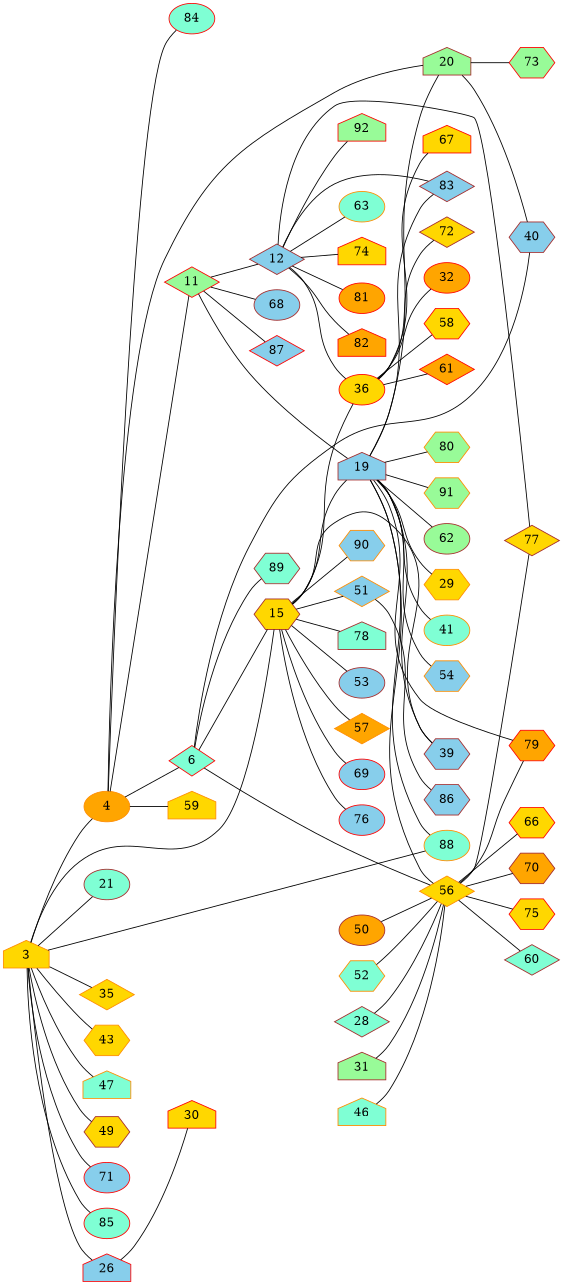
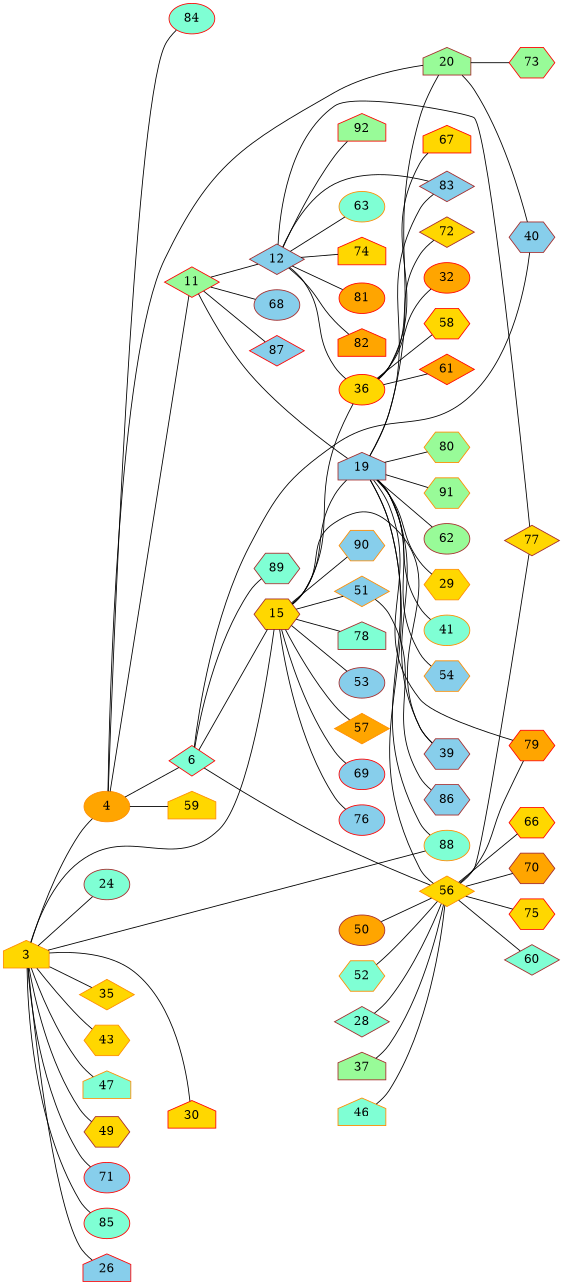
node "21": label "21" -> "24"
node "31": label "31" -> "37"
edge "30" -- "26": now "30" -- "3"
